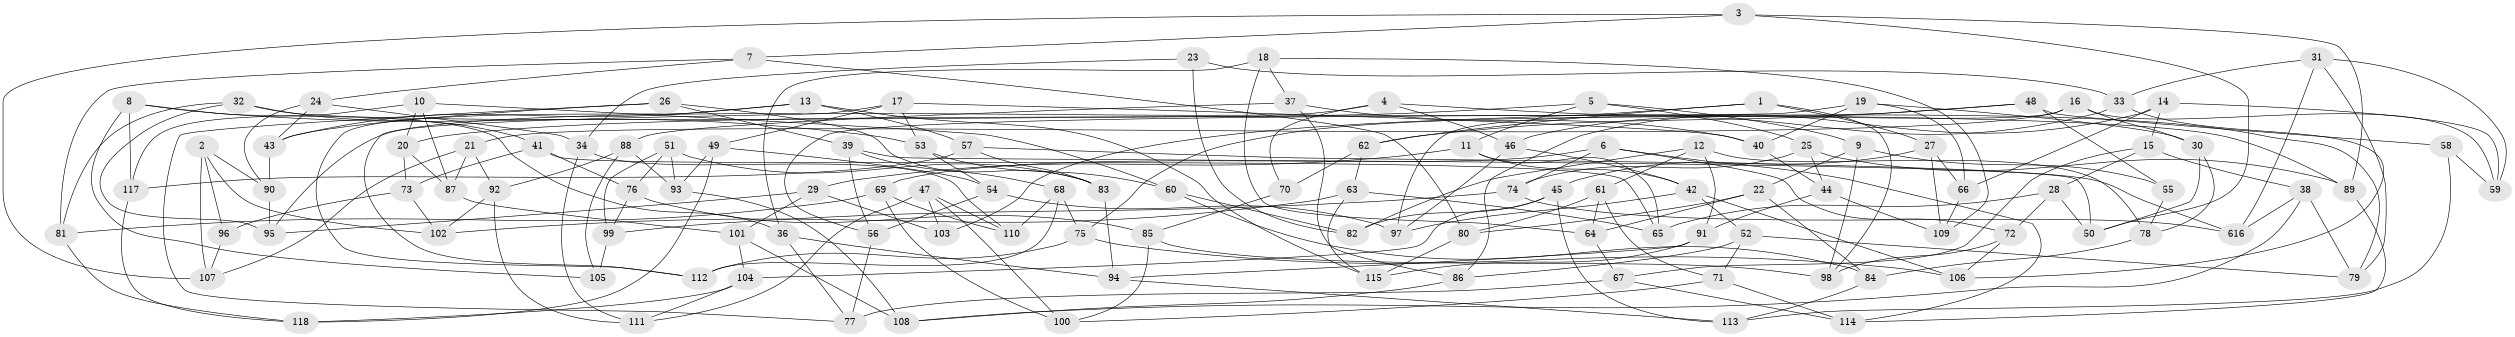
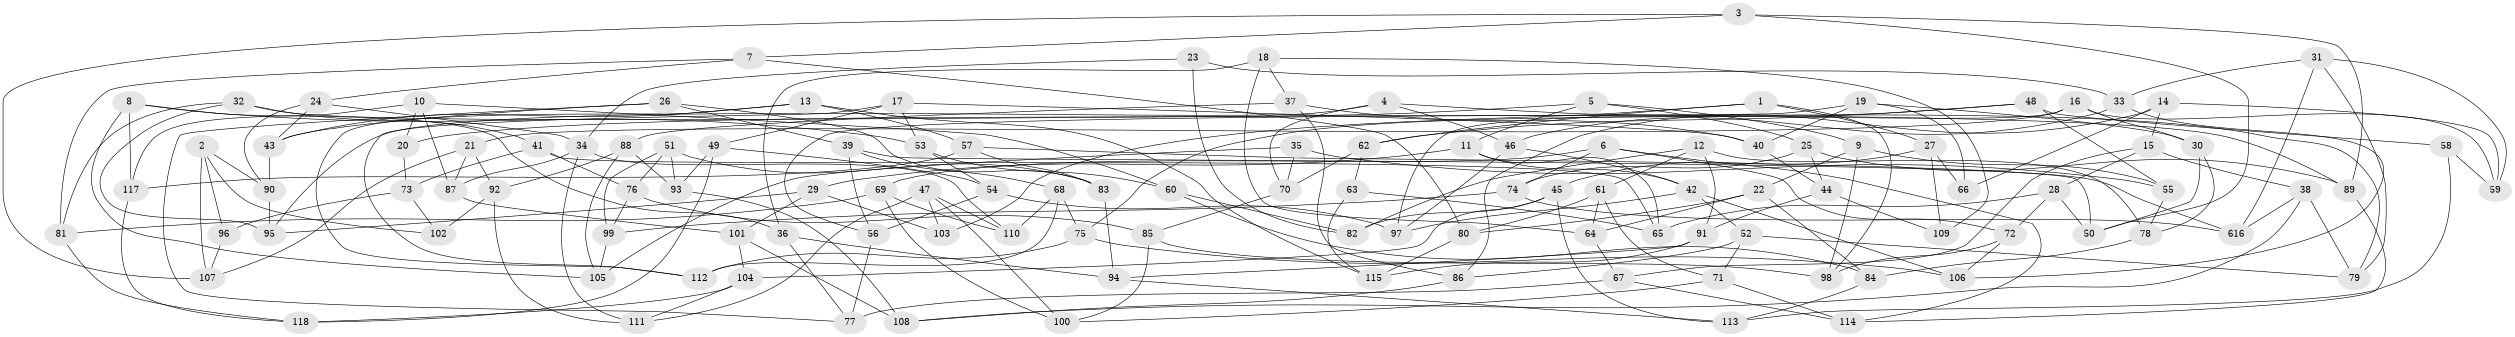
node "35": added
edge "20" -- "87": now "34" -- "87"
edge "66" -- "109": removed
edge "63" -- "102": removed
